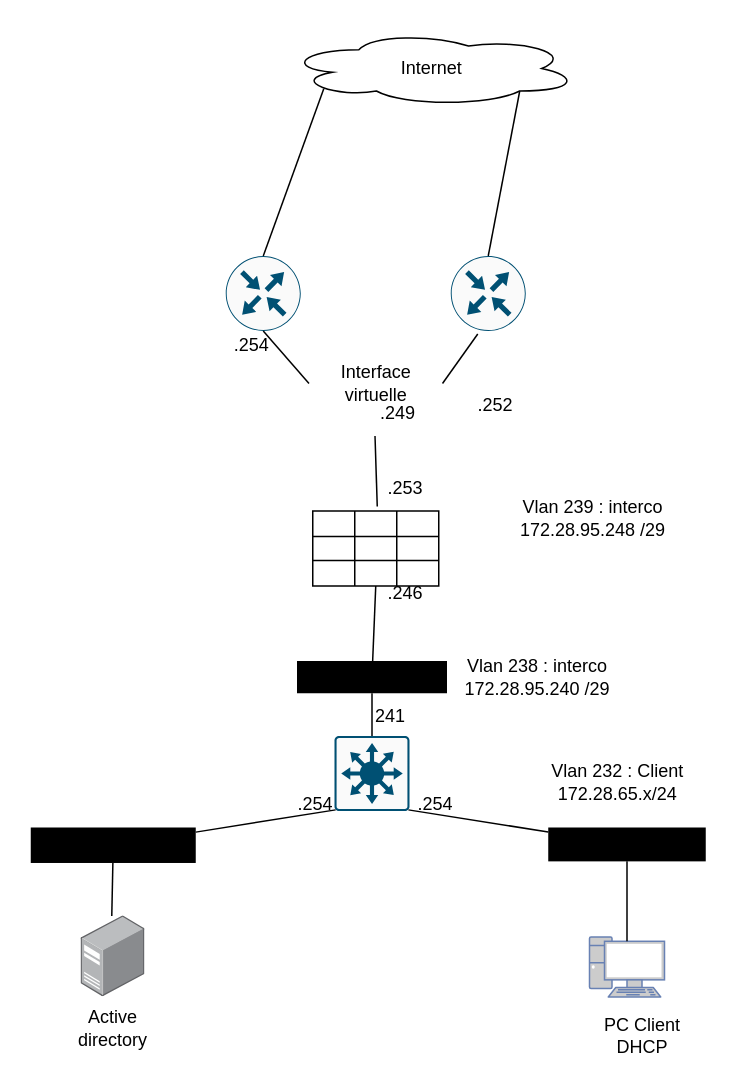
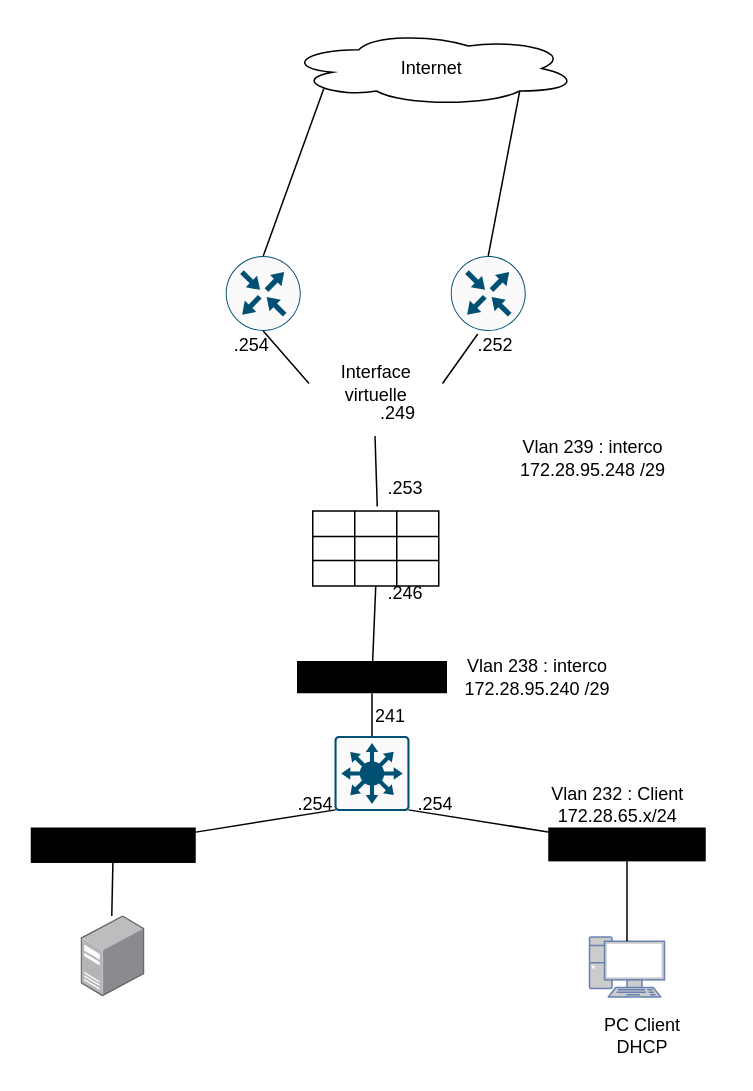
node ".252": moved (496, 406) -> (496, 346)
node "Vlan 239 : interco 172.28.95.248 /29": moved (593, 518) -> (593, 458)
node "Vlan 232 : Client 172.28.65.x/24": moved (618, 782) -> (618, 805)
node "Active directory": removed
